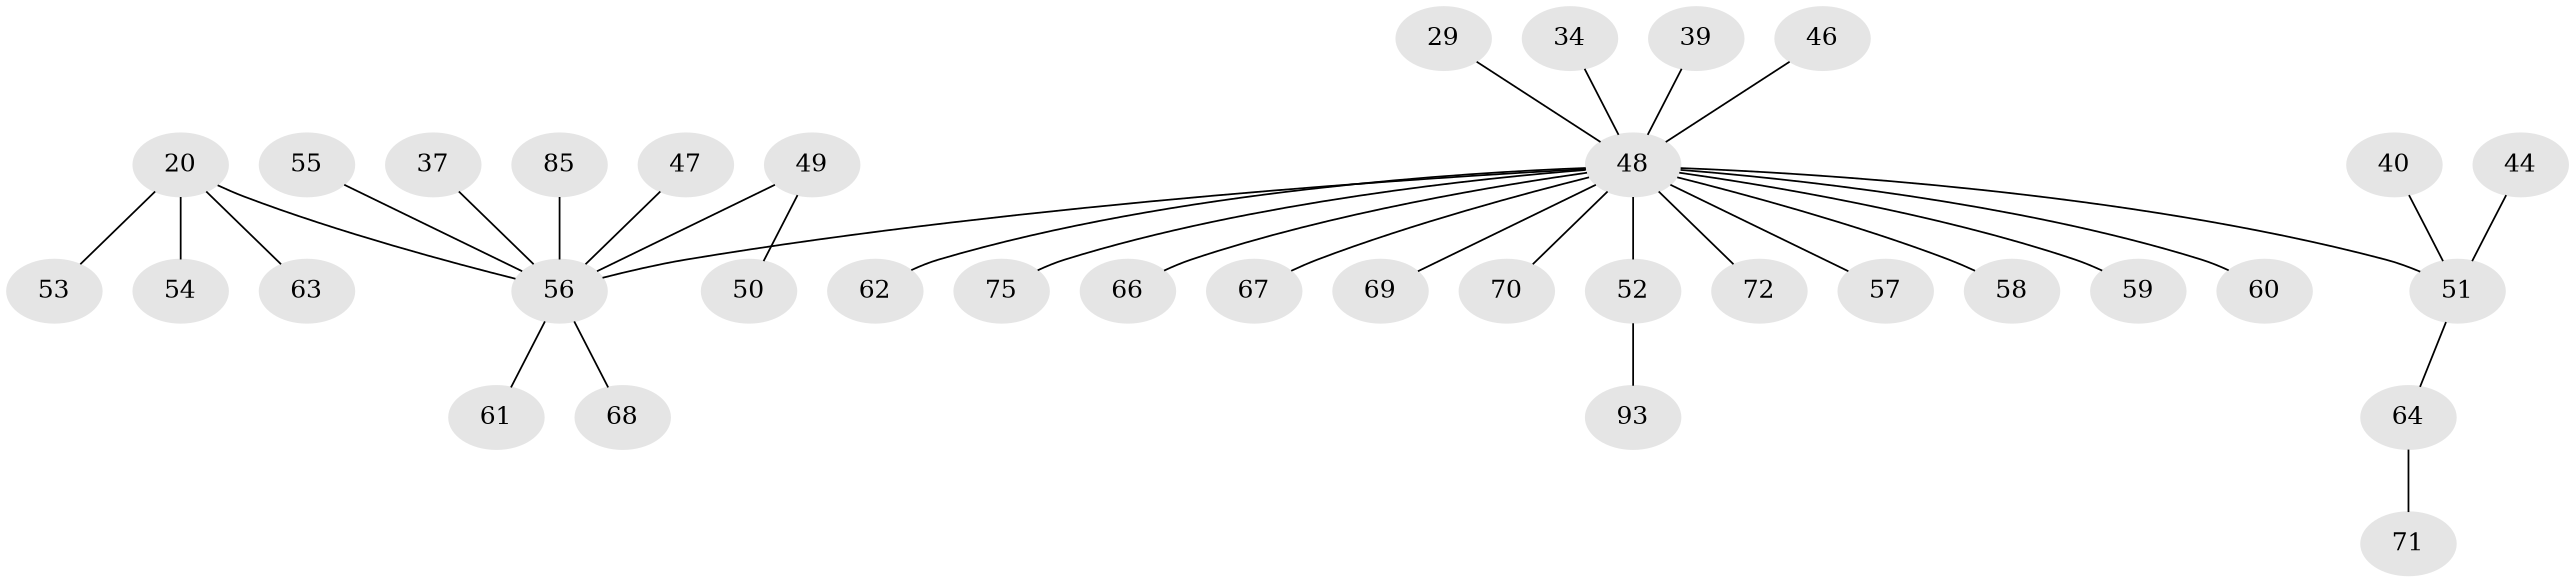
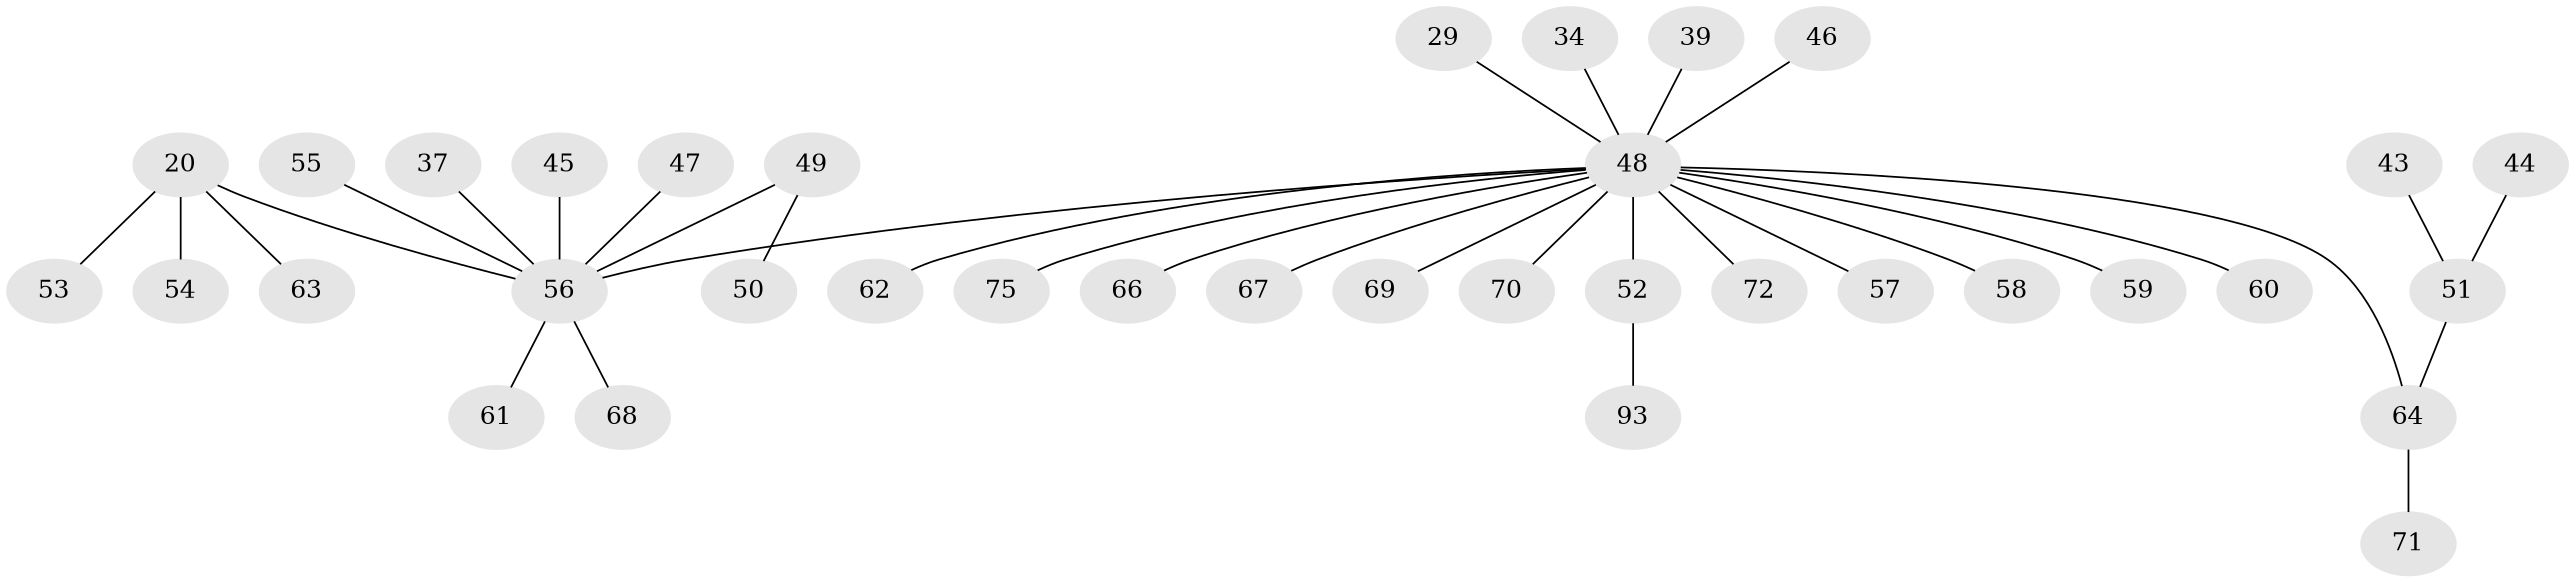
node "85": label "85" -> "45"
node "40": label "40" -> "43"
edge "48" -- "51": now "48" -- "64"
